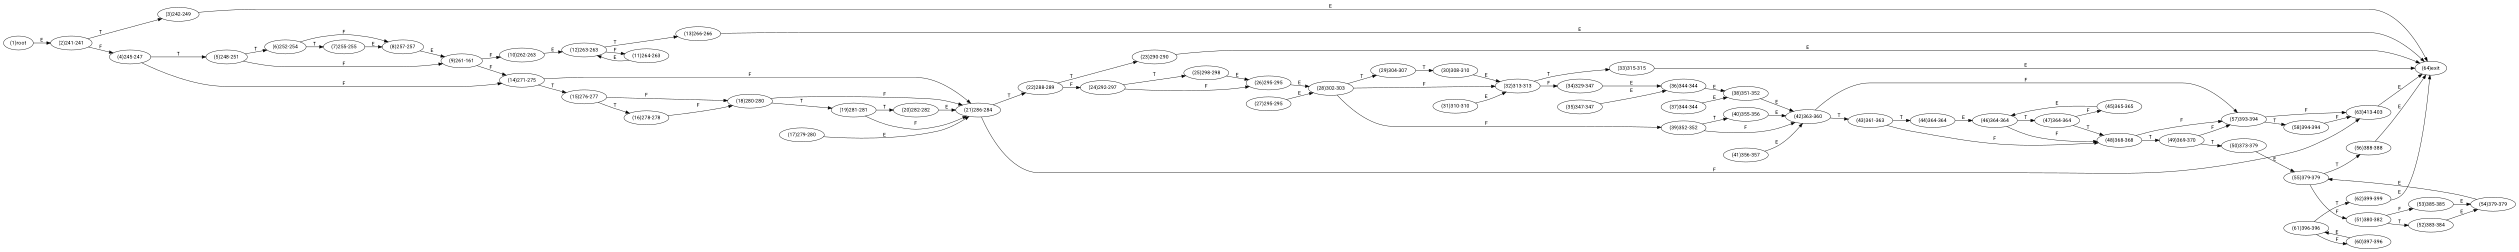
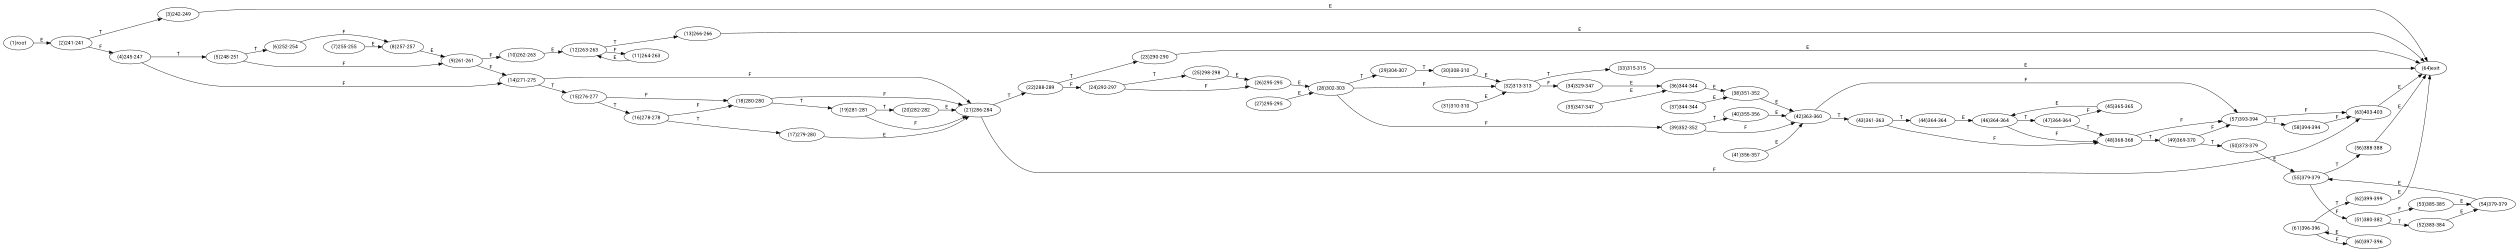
edge "(6)252-254" -> "(7)255-255": removed, label "T"
node "(9)261-161": label "(9)261-161" -> "(9)261-261"
node "(63)413-403": label "(63)413-403" -> "(63)403-403"
edge "(16)278-278" -> "(17)279-280": added, label "T"
